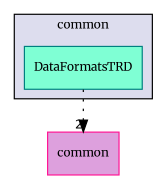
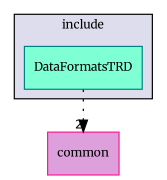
cluster "common": label "common" -> "include"
